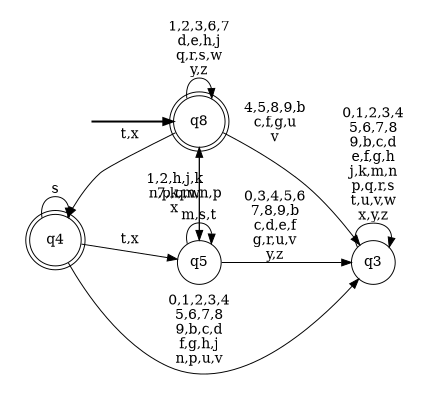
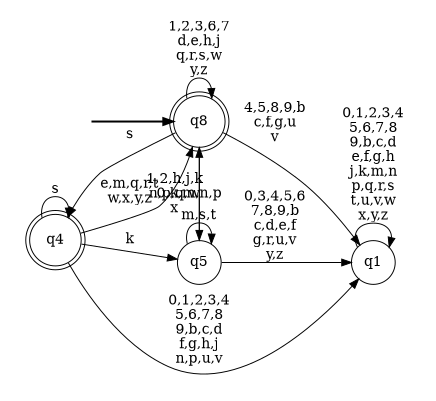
edge "q8" -> "q4": label "t,x" -> "s"
edge "q8" -> "q5": label "7,k,m,n,p" -> "0,k,m,n,p"
edge "q4" -> "q8": added, label "e,m,q,r,t w,x,y,z"
edge "q4" -> "q5": label "t,x" -> "k"
node "q3": label "q3" -> "q1"
